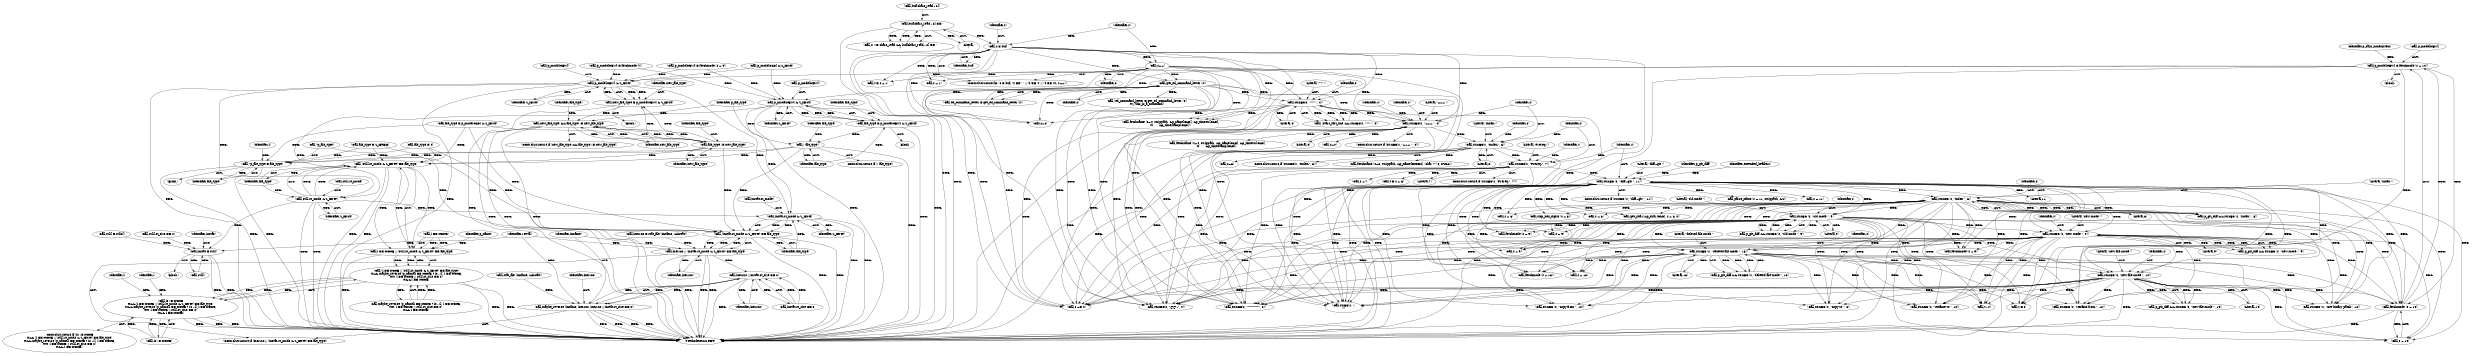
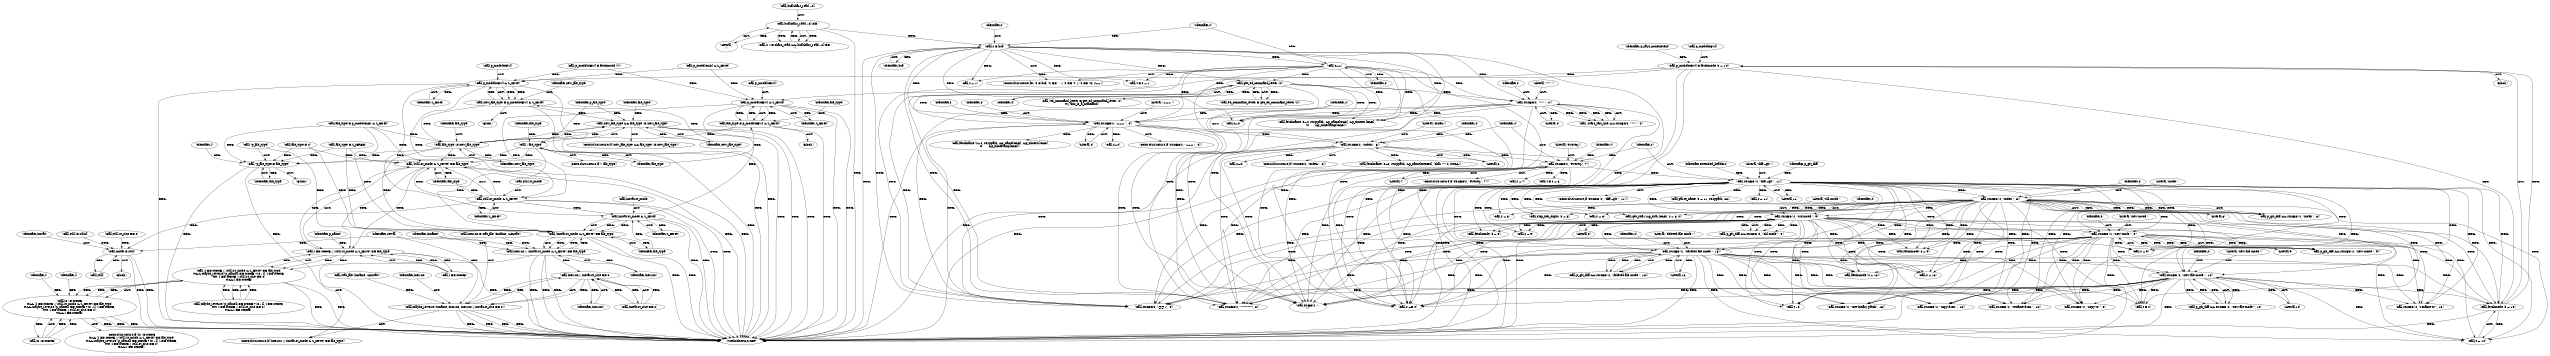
node "(Call,p_mode[NEW] = fetchmode (s + 9))": removed
edge "(Call,file_type != new_file_type)" -> "(Call,new_file_type = p_mode[NEW] & S_IFMT)": reversed
edge "(Call,i == NONE || (st[i].st_mode & S_IFMT) == file_type)" -> "(Call,i == NONE)": added, label "CFG:"
edge "(Call,inerrno || instat.st_size == 0)" -> "(MethodReturn,RET)": removed, label "DDG:"
